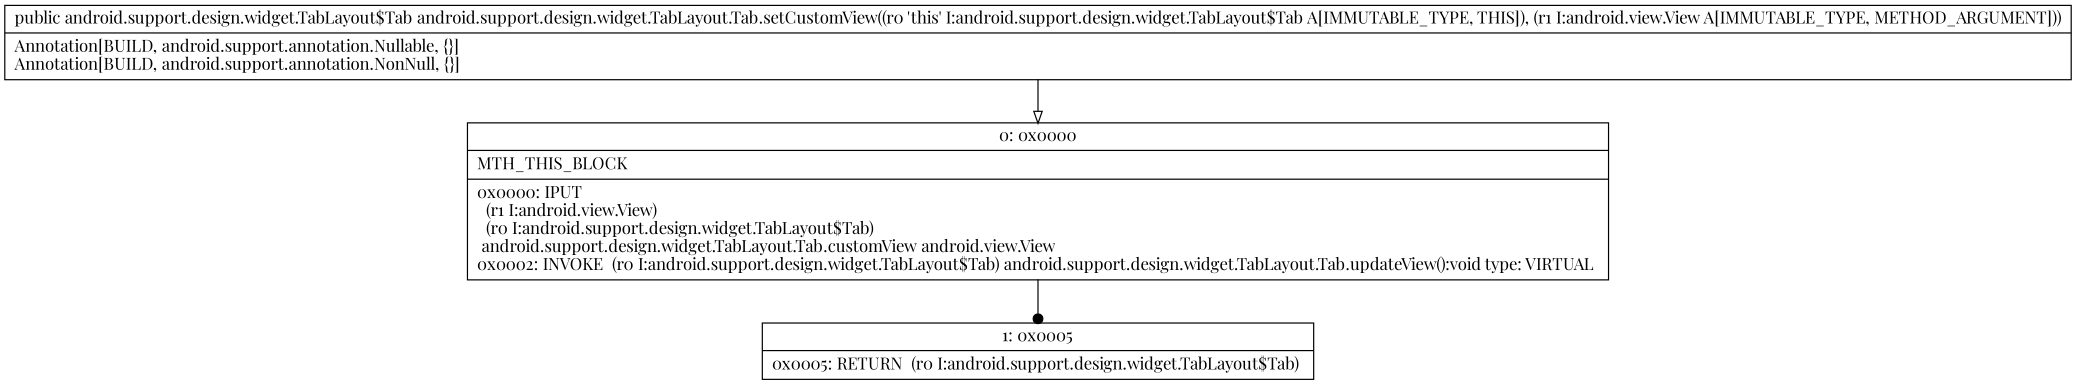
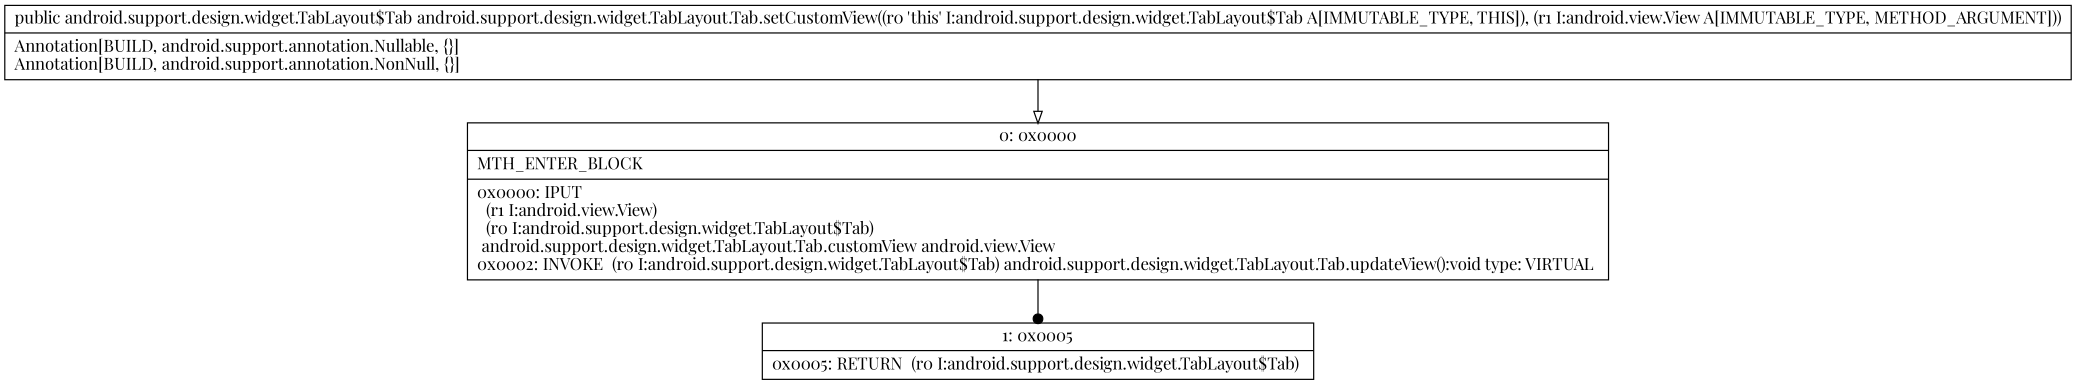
node "0: 0x0000": text "MTH_THIS_BLOCK" -> "MTH_ENTER_BLOCK"
